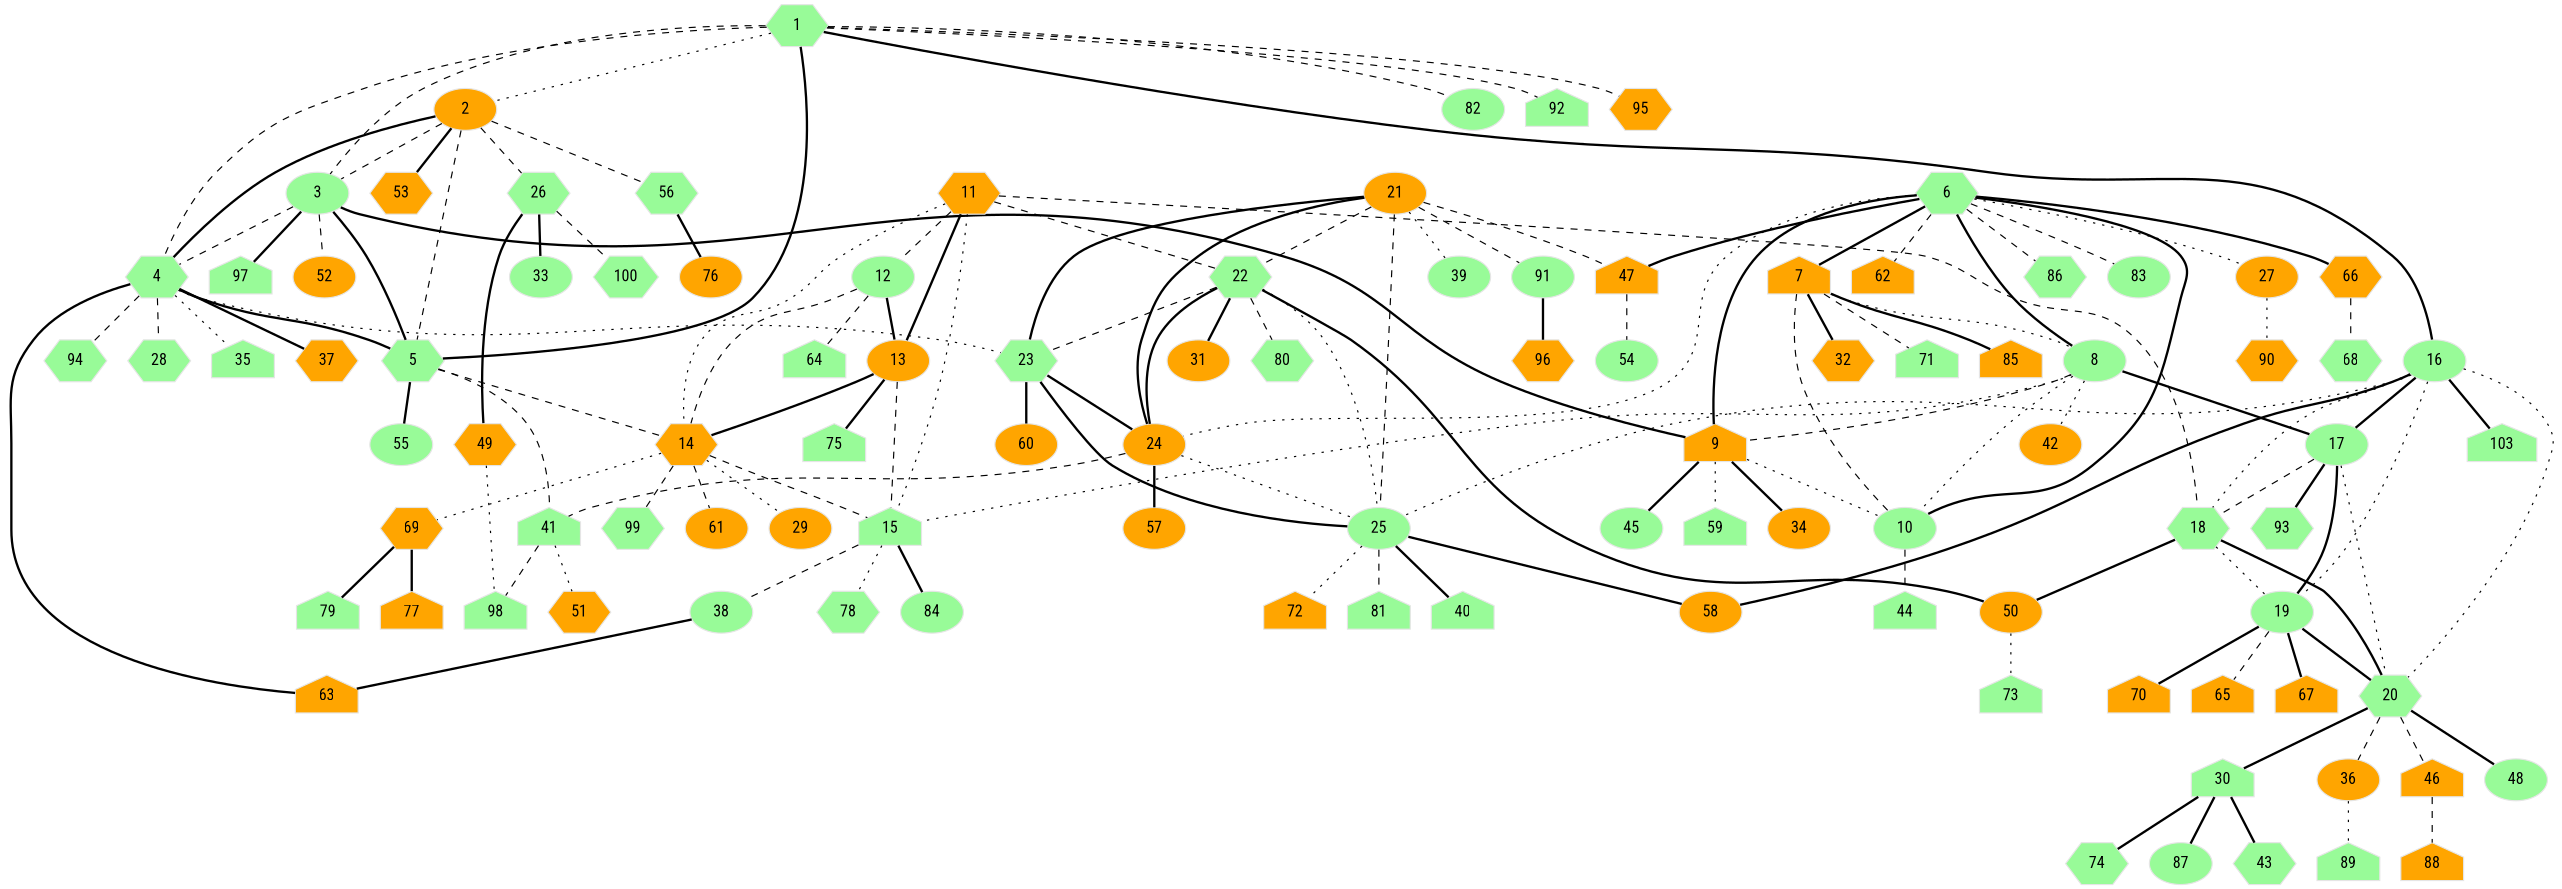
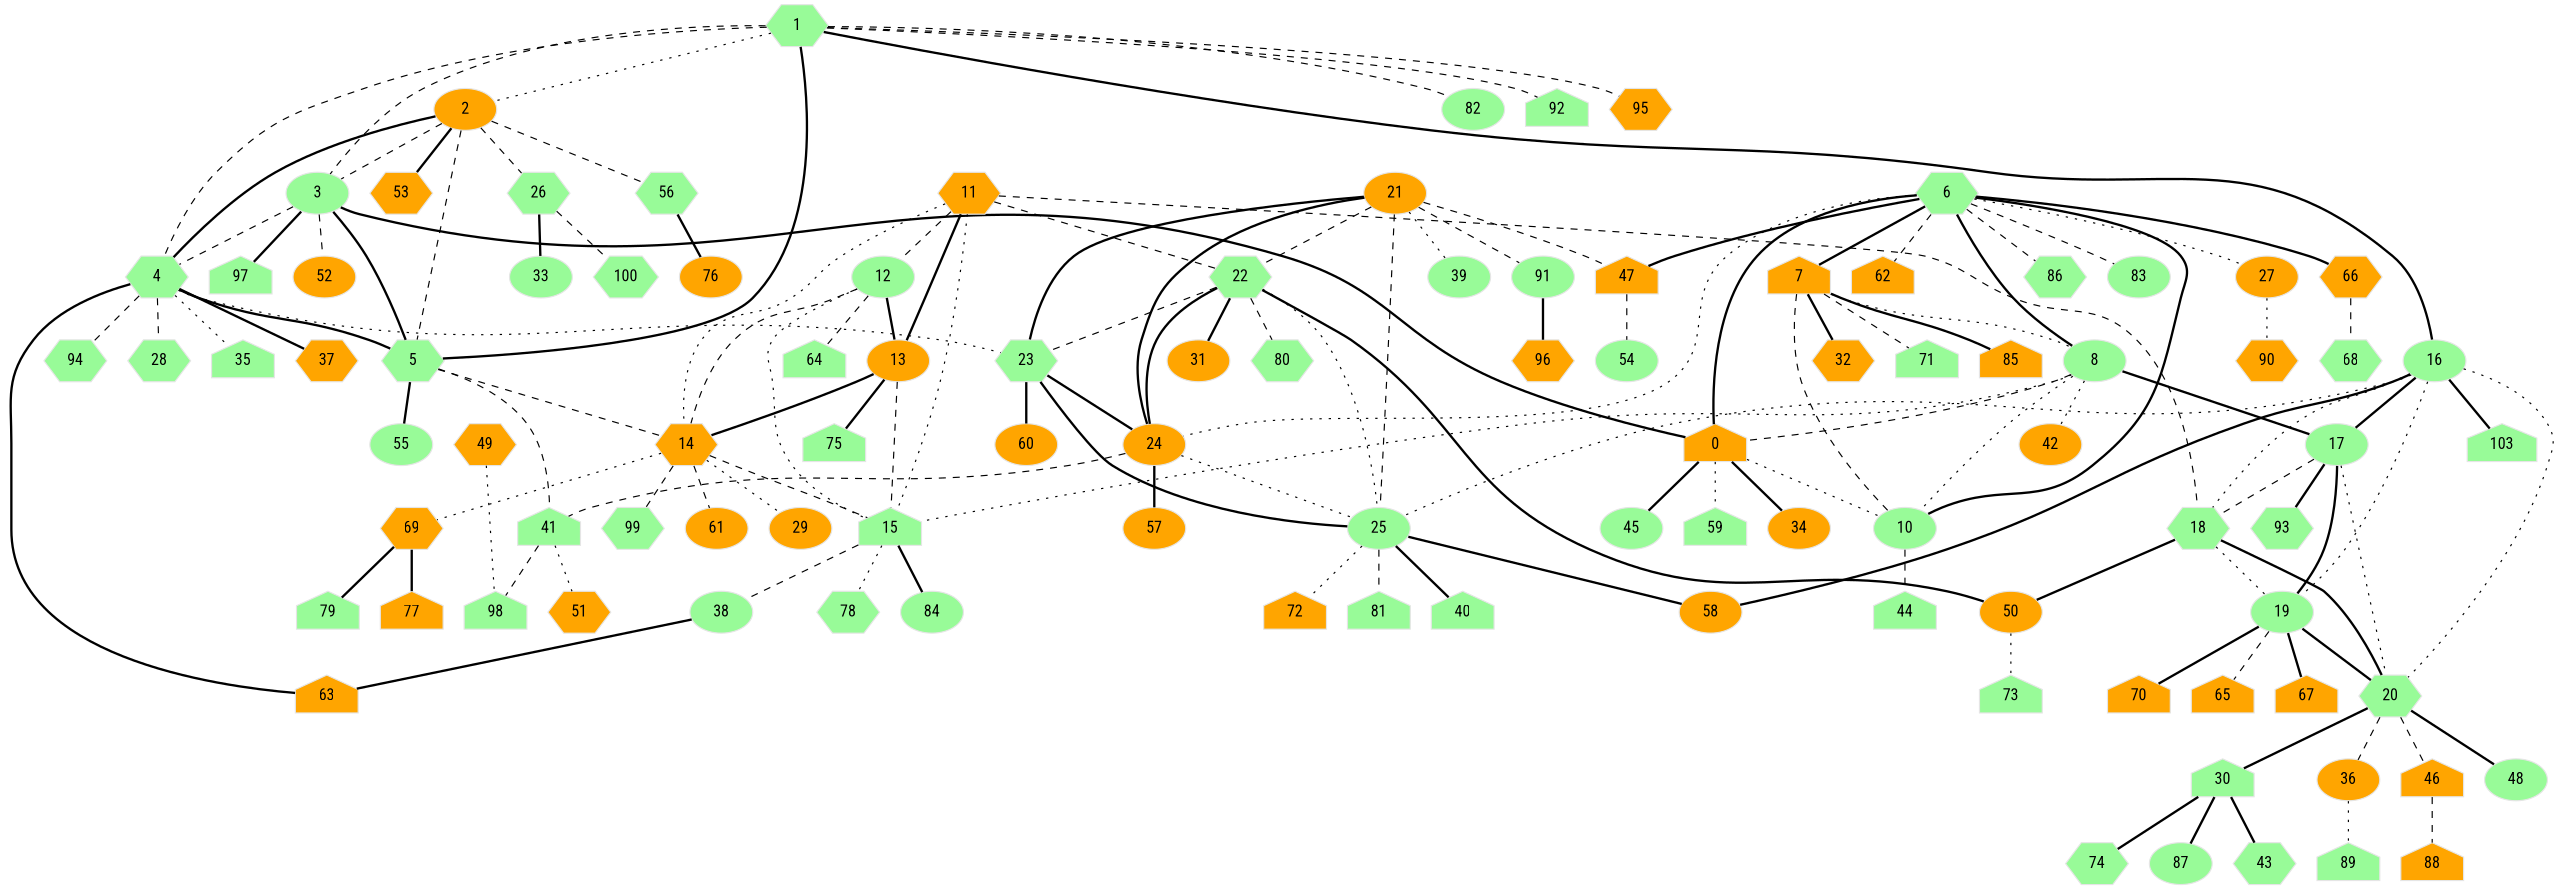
edge "26" -- "49": removed
edge "12" -- "15": added
node "9": label "9" -> "0"
